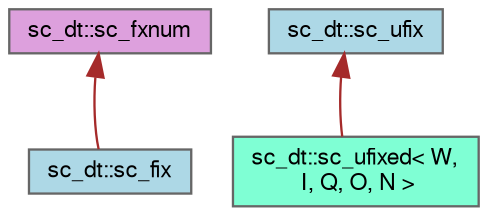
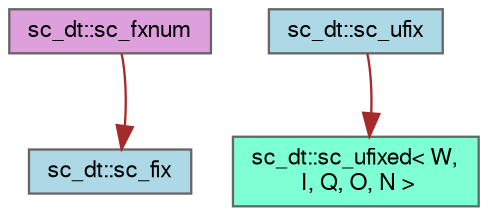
edge "sc_dt::sc_ufixed< W, I, Q, O, N >" -> "sc_dt::sc_ufix": reversed
edge "sc_dt::sc_fix" -> "sc_dt::sc_fxnum": reversed
